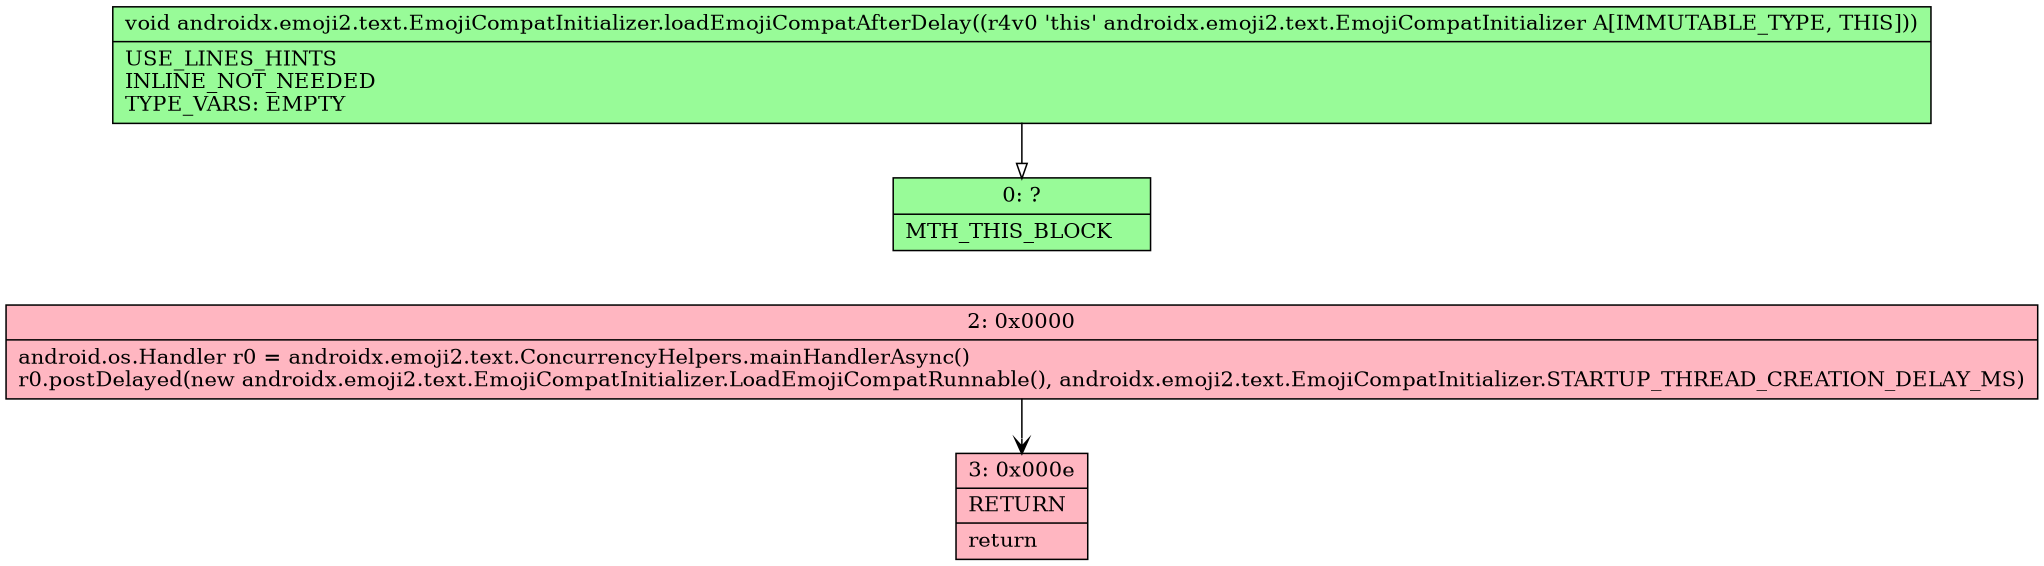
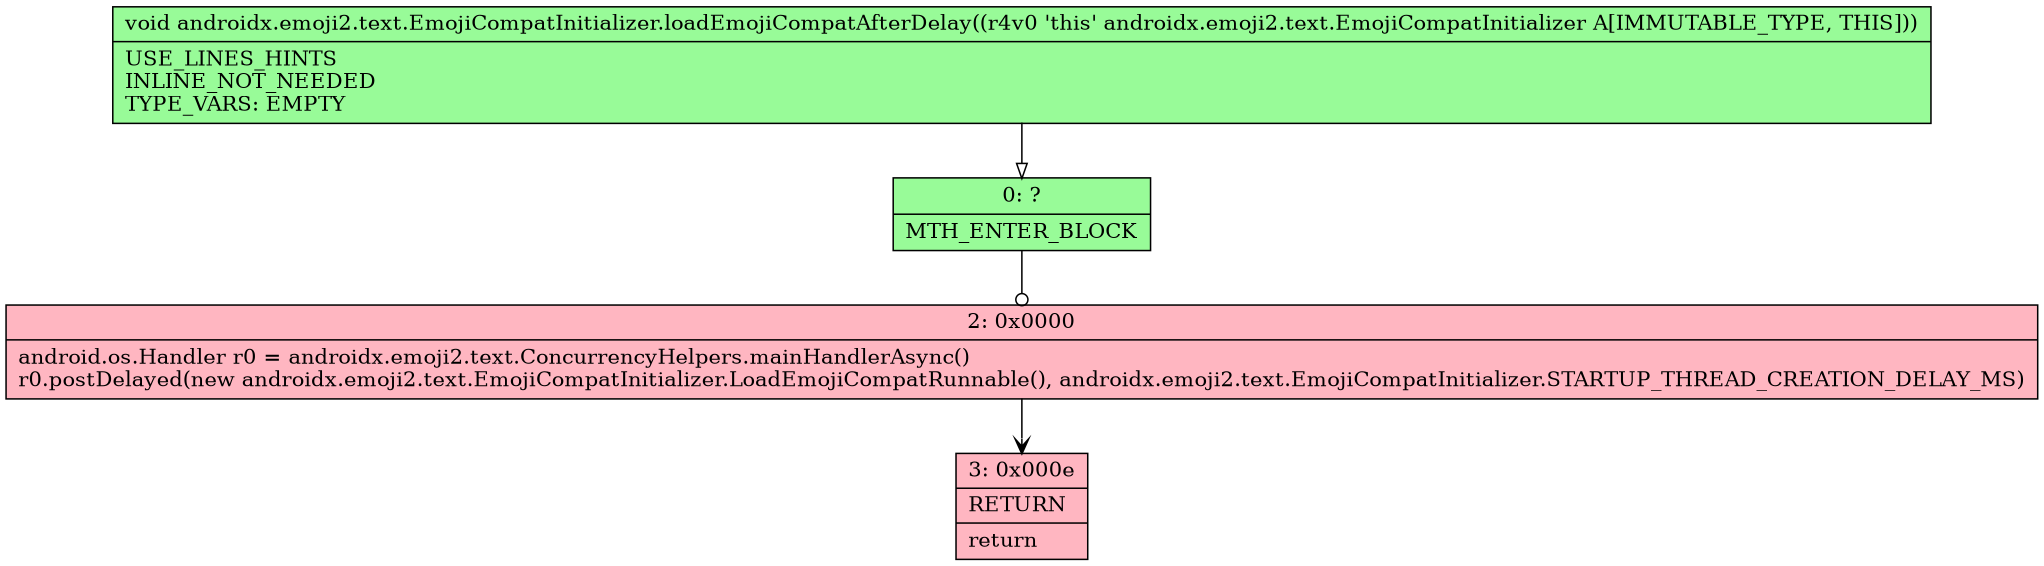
node "0: ?": text "MTH_THIS_BLOCK" -> "MTH_ENTER_BLOCK"
edge "0: ?" -> "2: 0x0000": added
